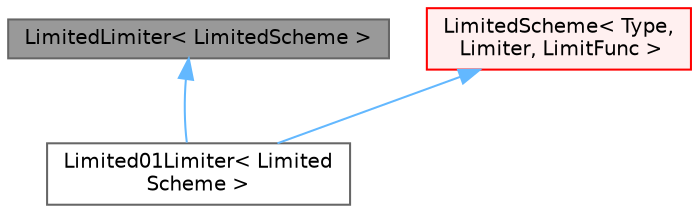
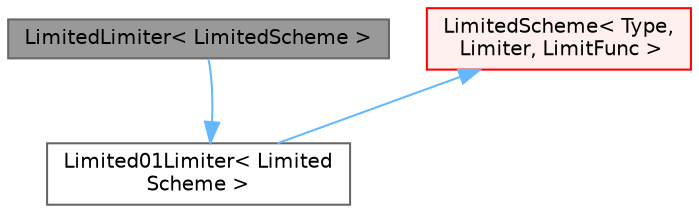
edge "Limited01Limiter< Limited Scheme >" -> "LimitedLimiter< LimitedScheme >": reversed
